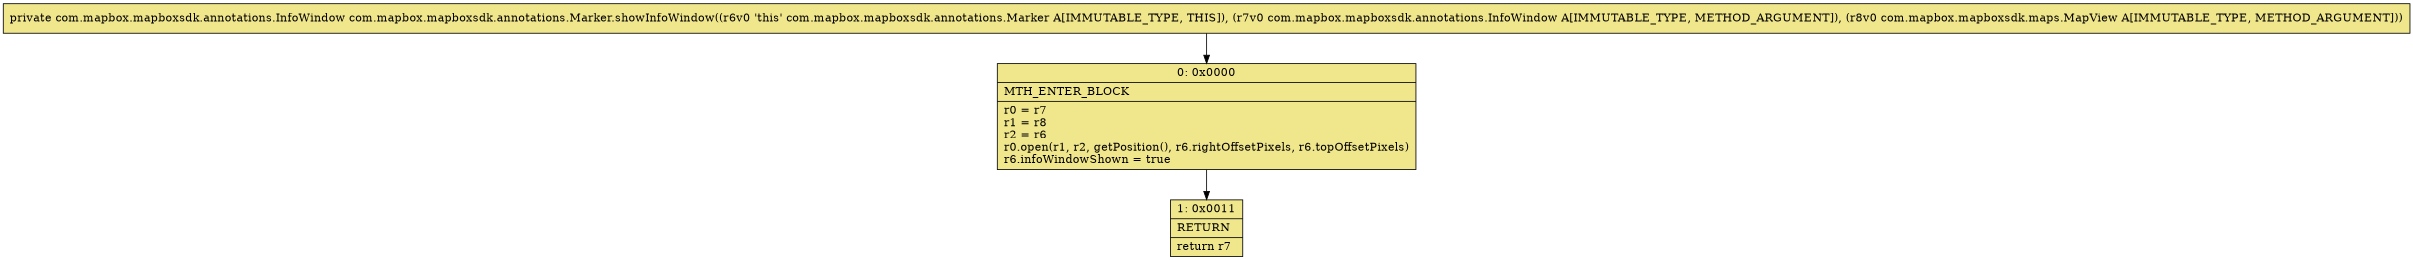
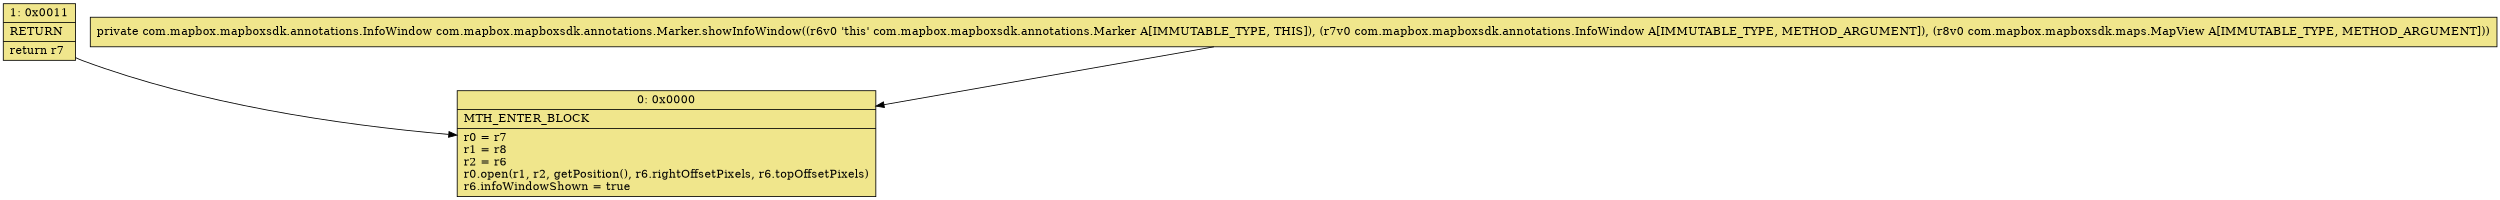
edge "0: 0x0000" -> "1: 0x0011": reversed
